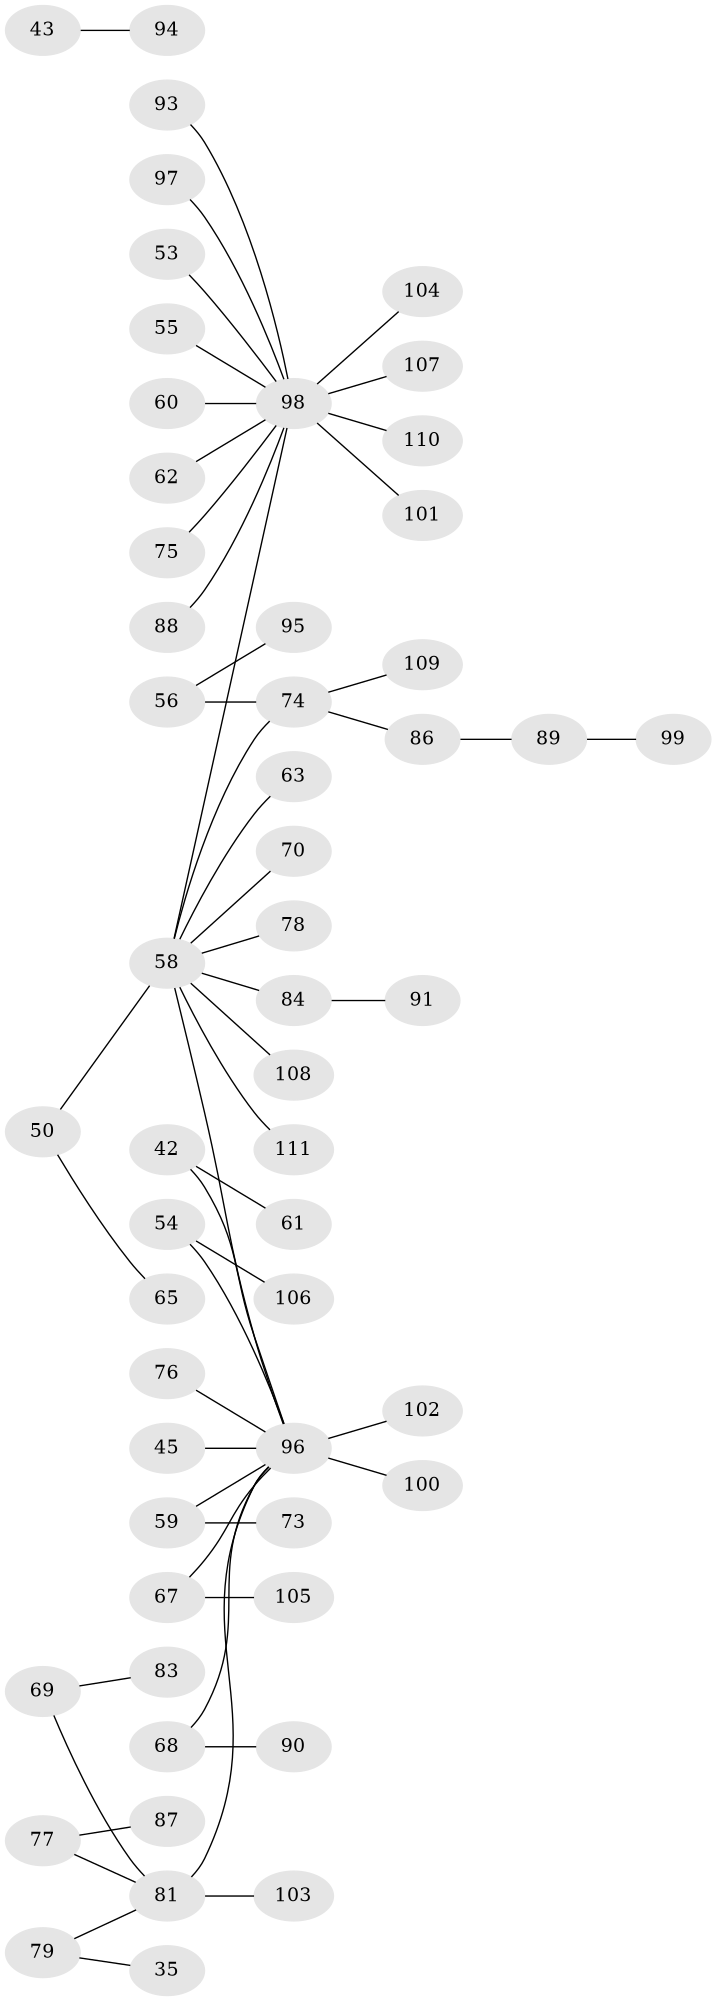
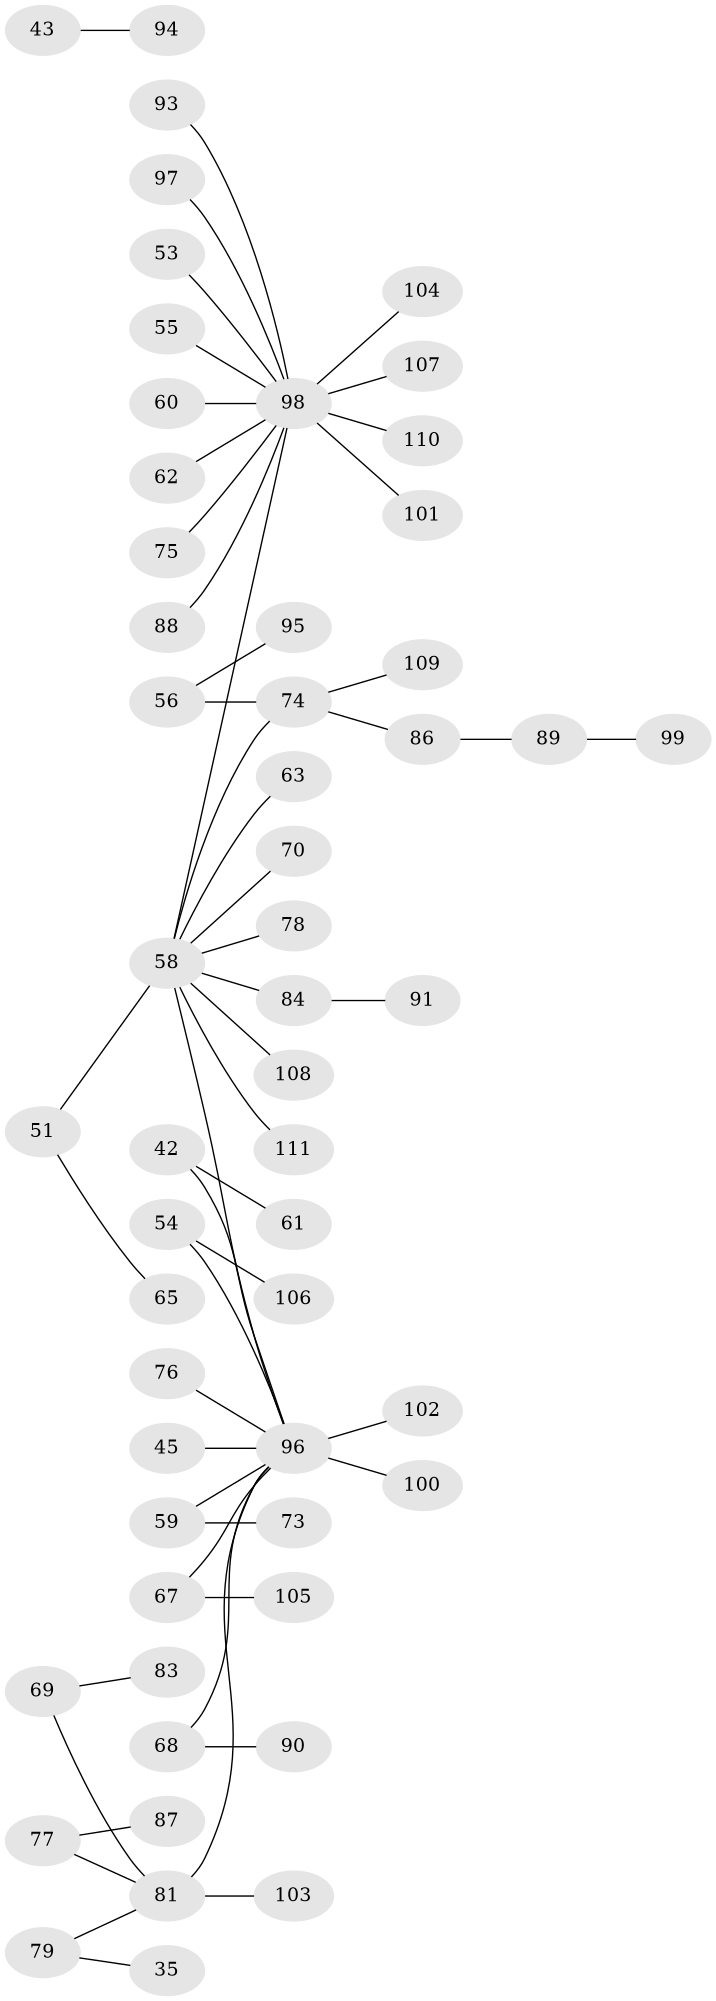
node "50": label "50" -> "51"
